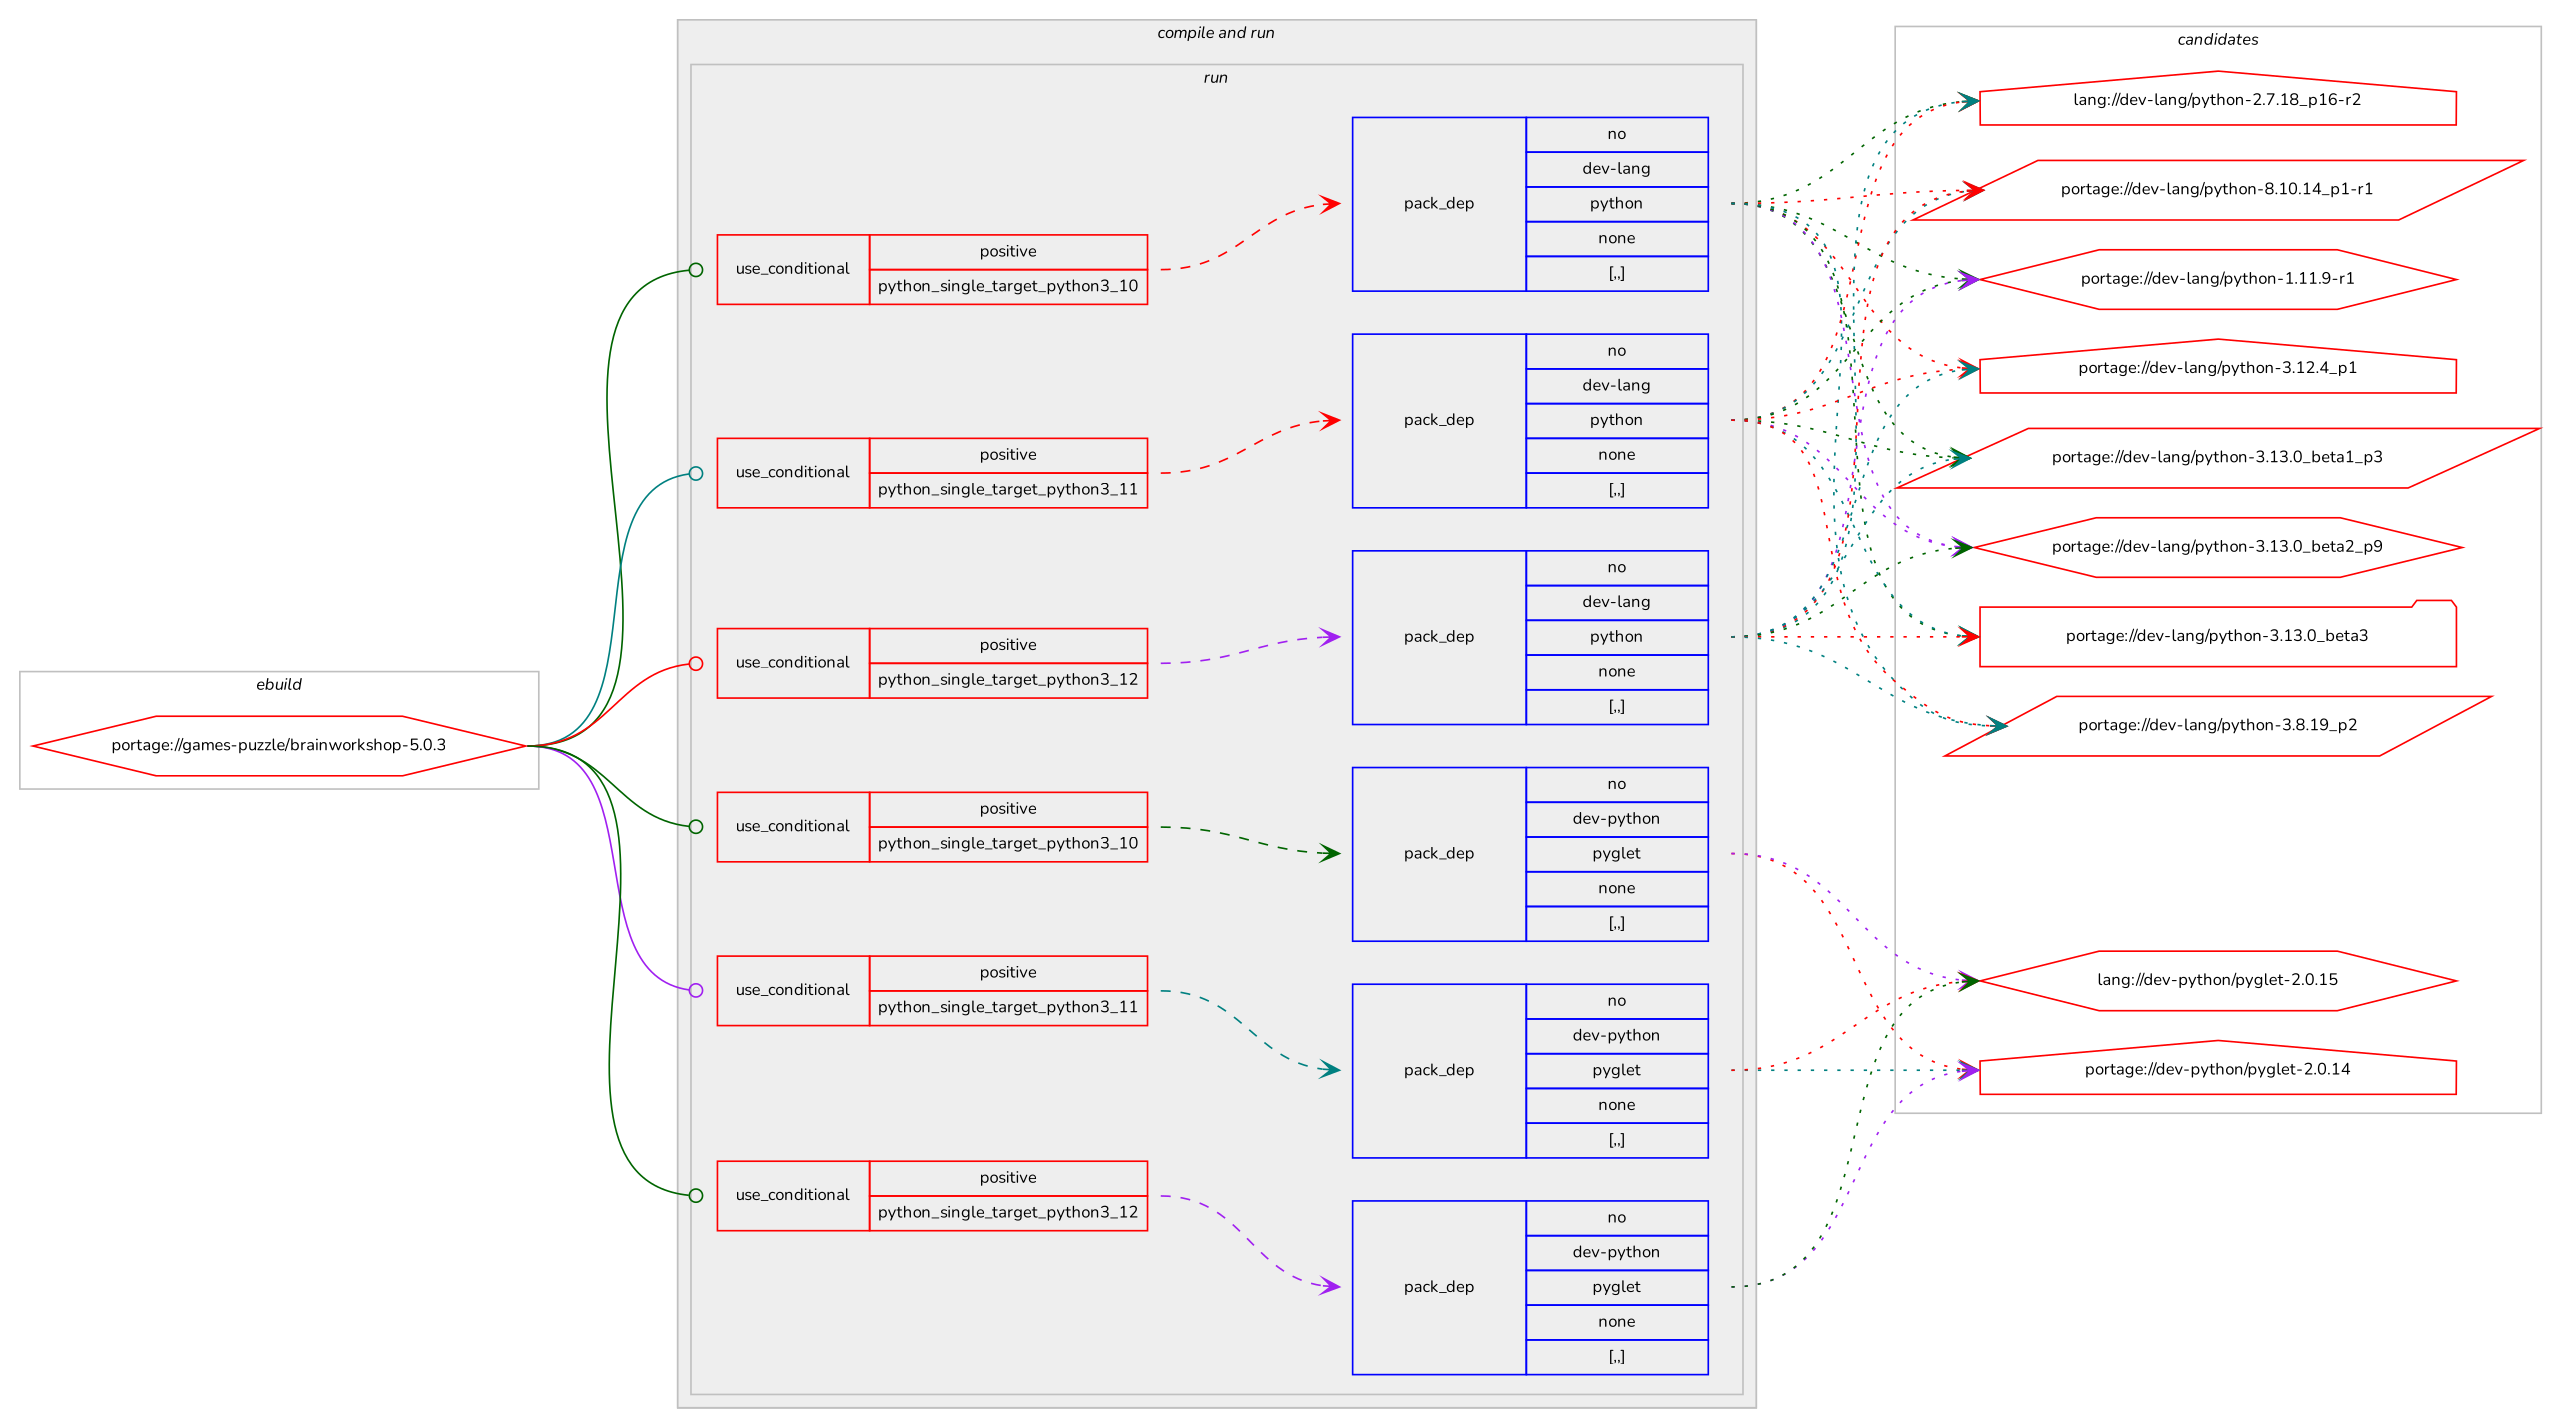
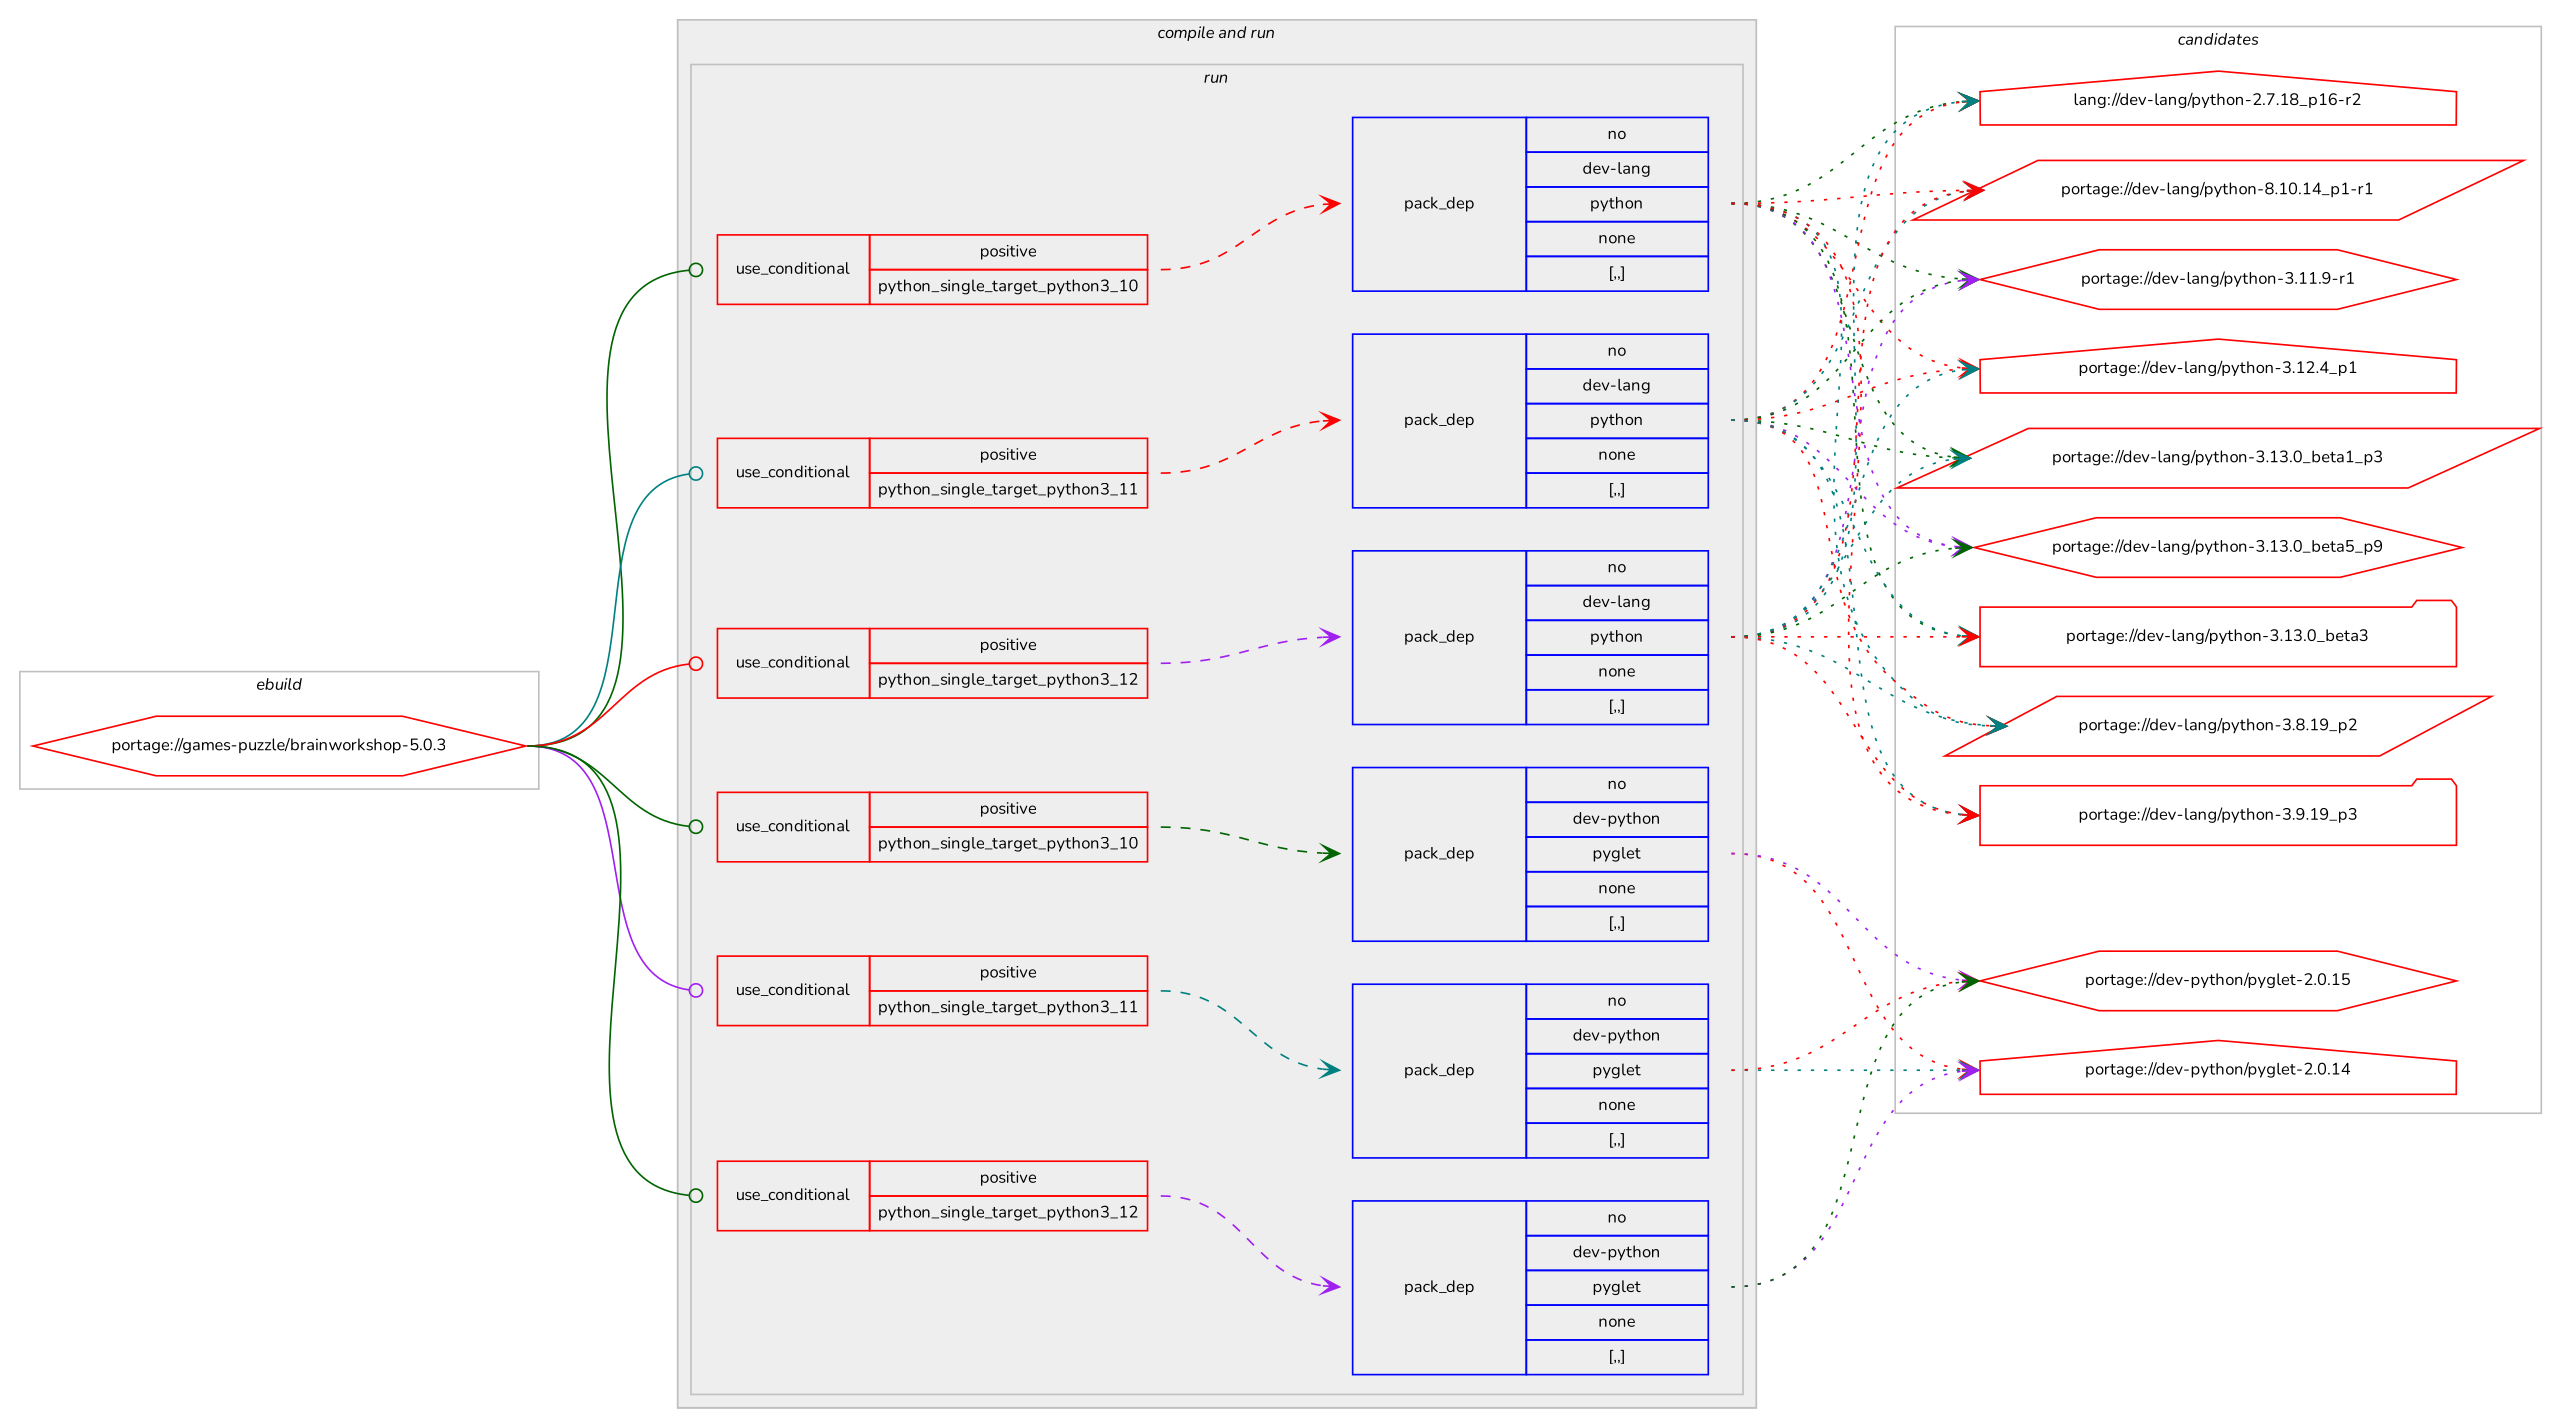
node "portage://dev-lang/python-1.11.9-r1": label "portage://dev-lang/python-1.11.9-r1" -> "portage://dev-lang/python-3.11.9-r1"
node "portage://dev-lang/python-3.13.0_beta2_p9": label "portage://dev-lang/python-3.13.0_beta2_p9" -> "portage://dev-lang/python-3.13.0_beta5_p9"
node "portage://dev-lang/python-3.9.19_p3": added
node "lang://dev-python/pyglet-2.0.15": label "lang://dev-python/pyglet-2.0.15" -> "portage://dev-python/pyglet-2.0.15"
